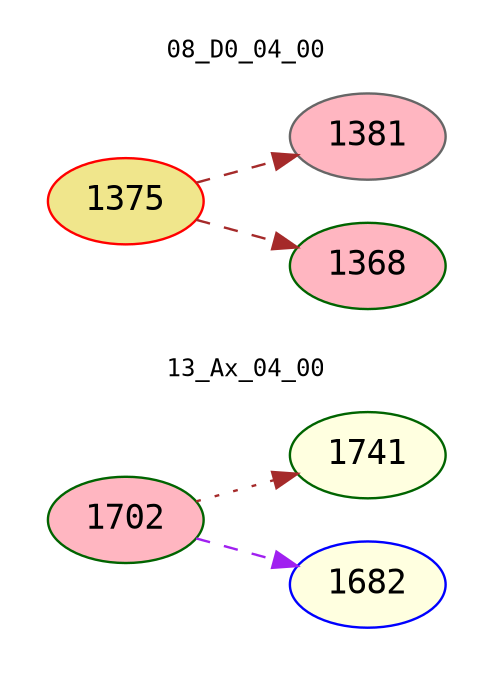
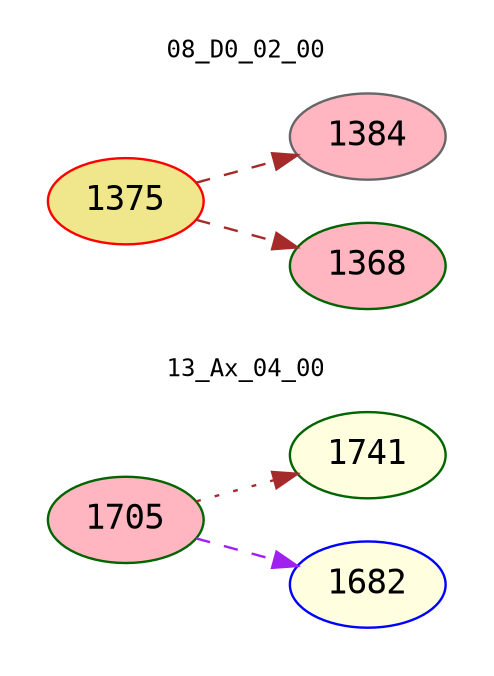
cluster "08_D0_04_00": label "08_D0_04_00" -> "08_D0_02_00"
node "1381": label "1381" -> "1384"
node "1702": label "1702" -> "1705"
